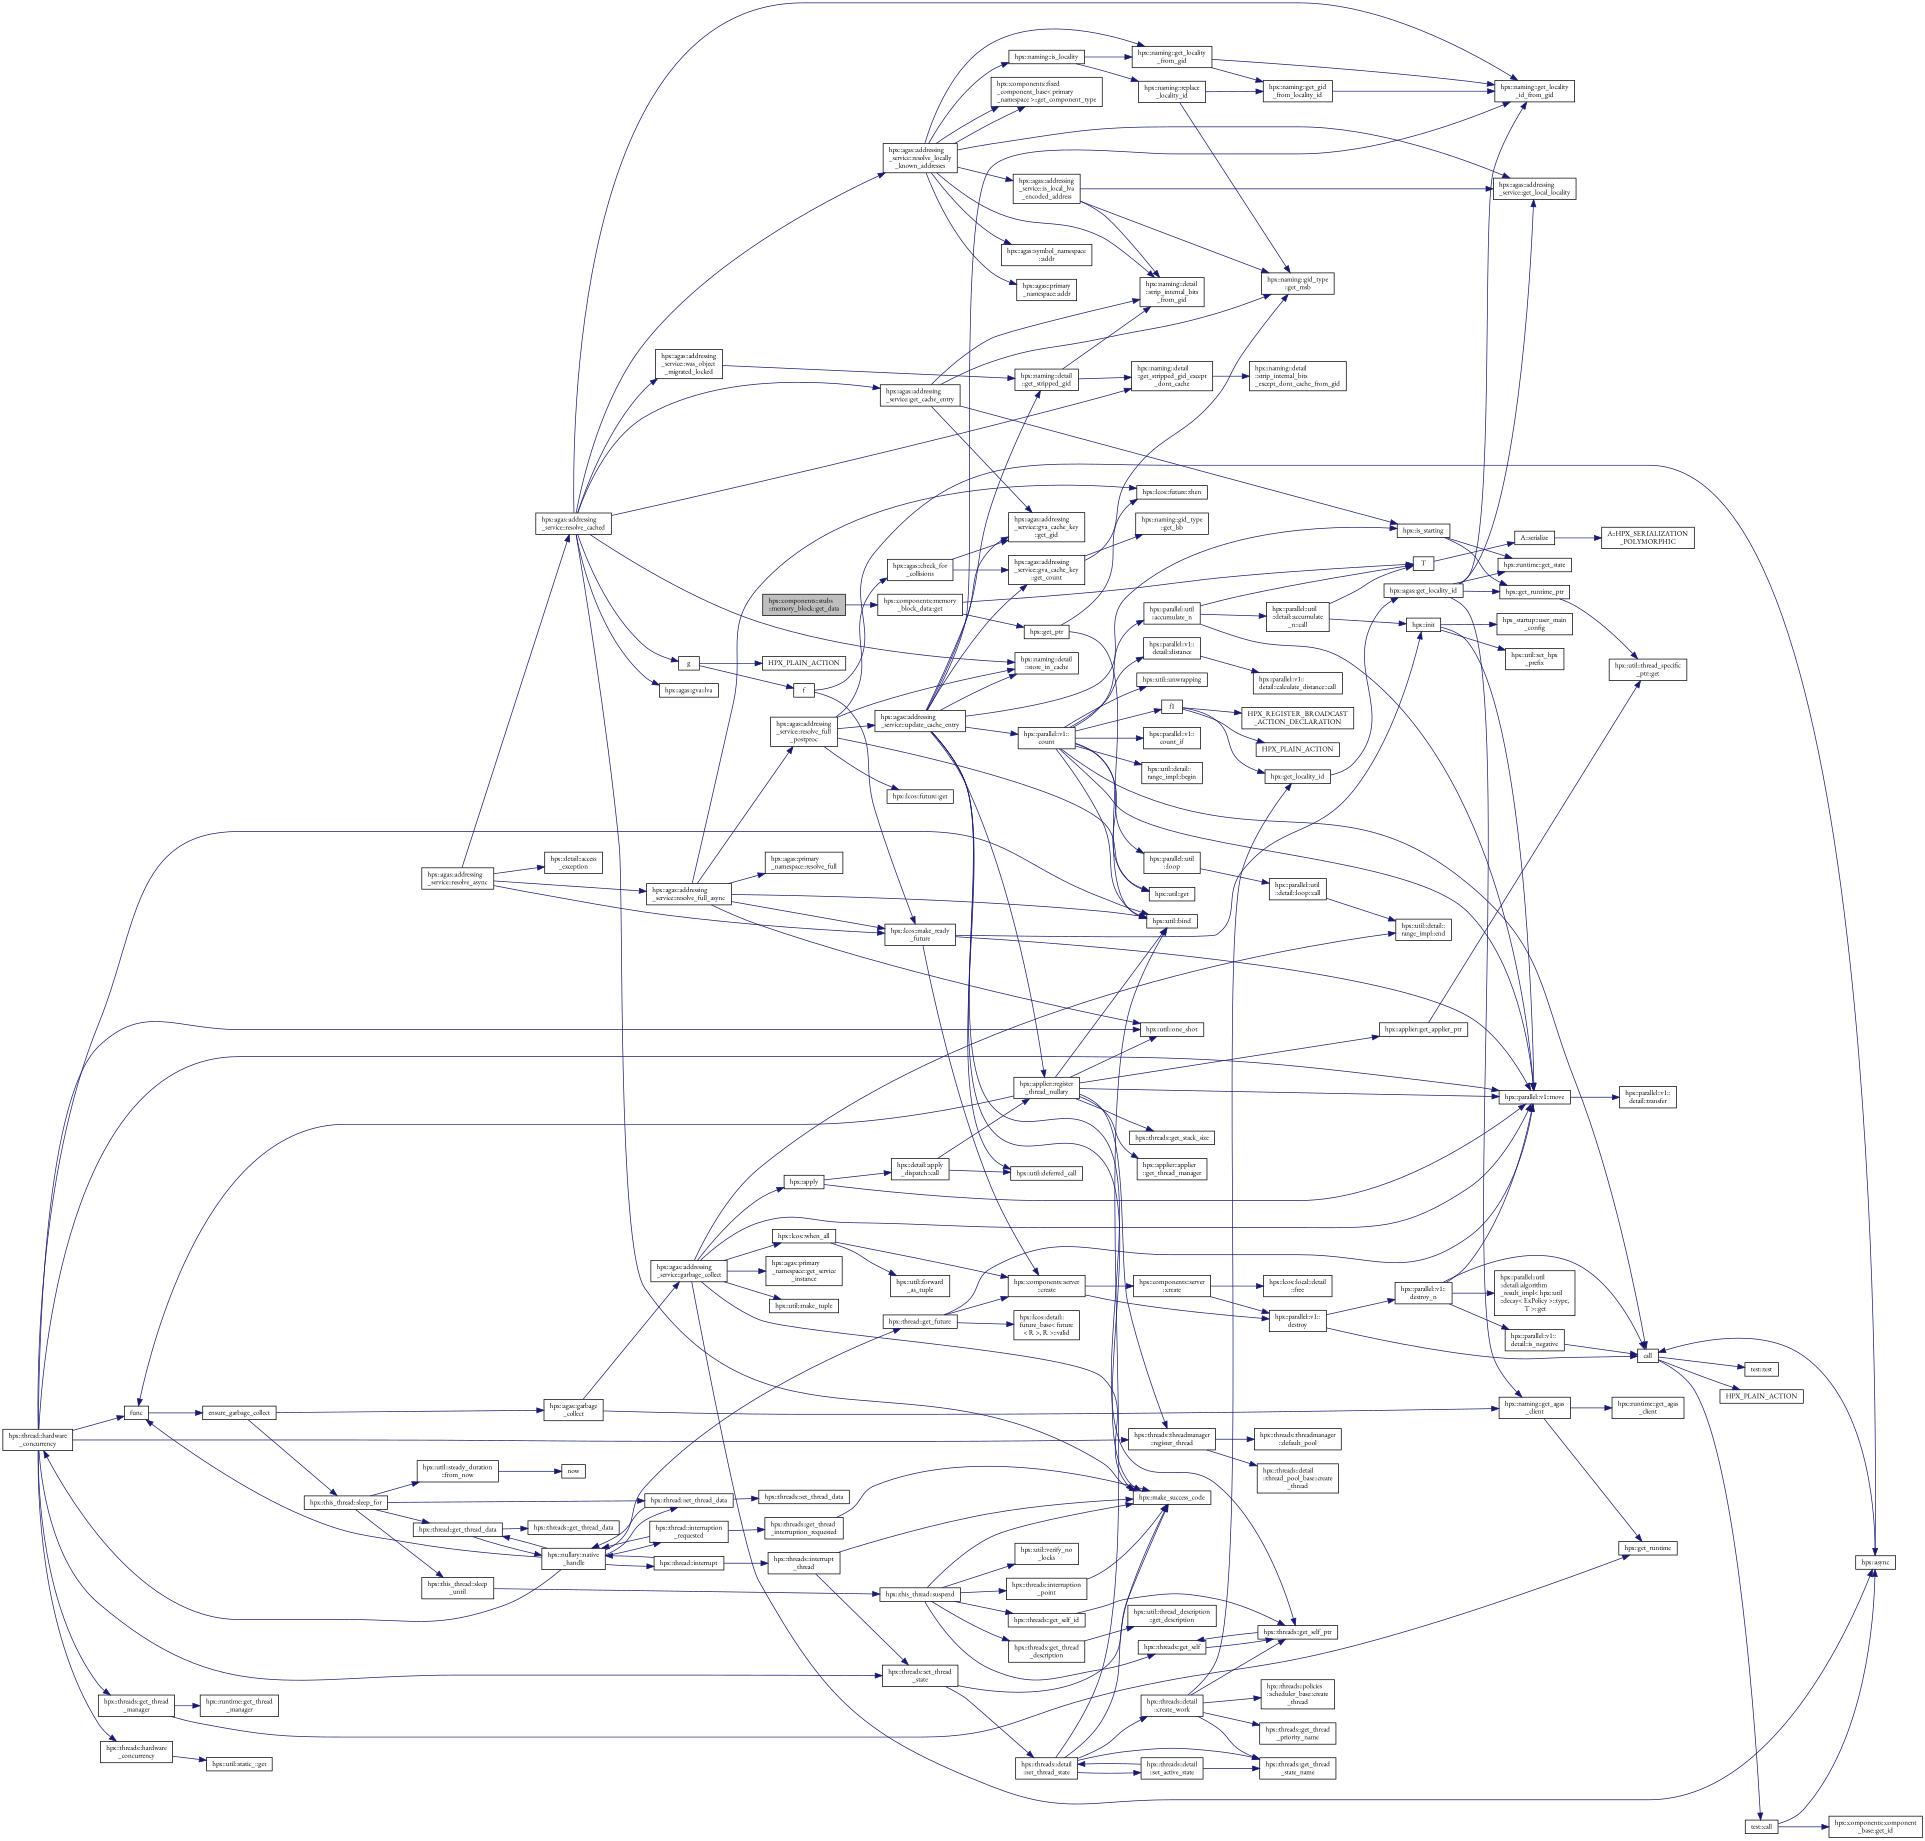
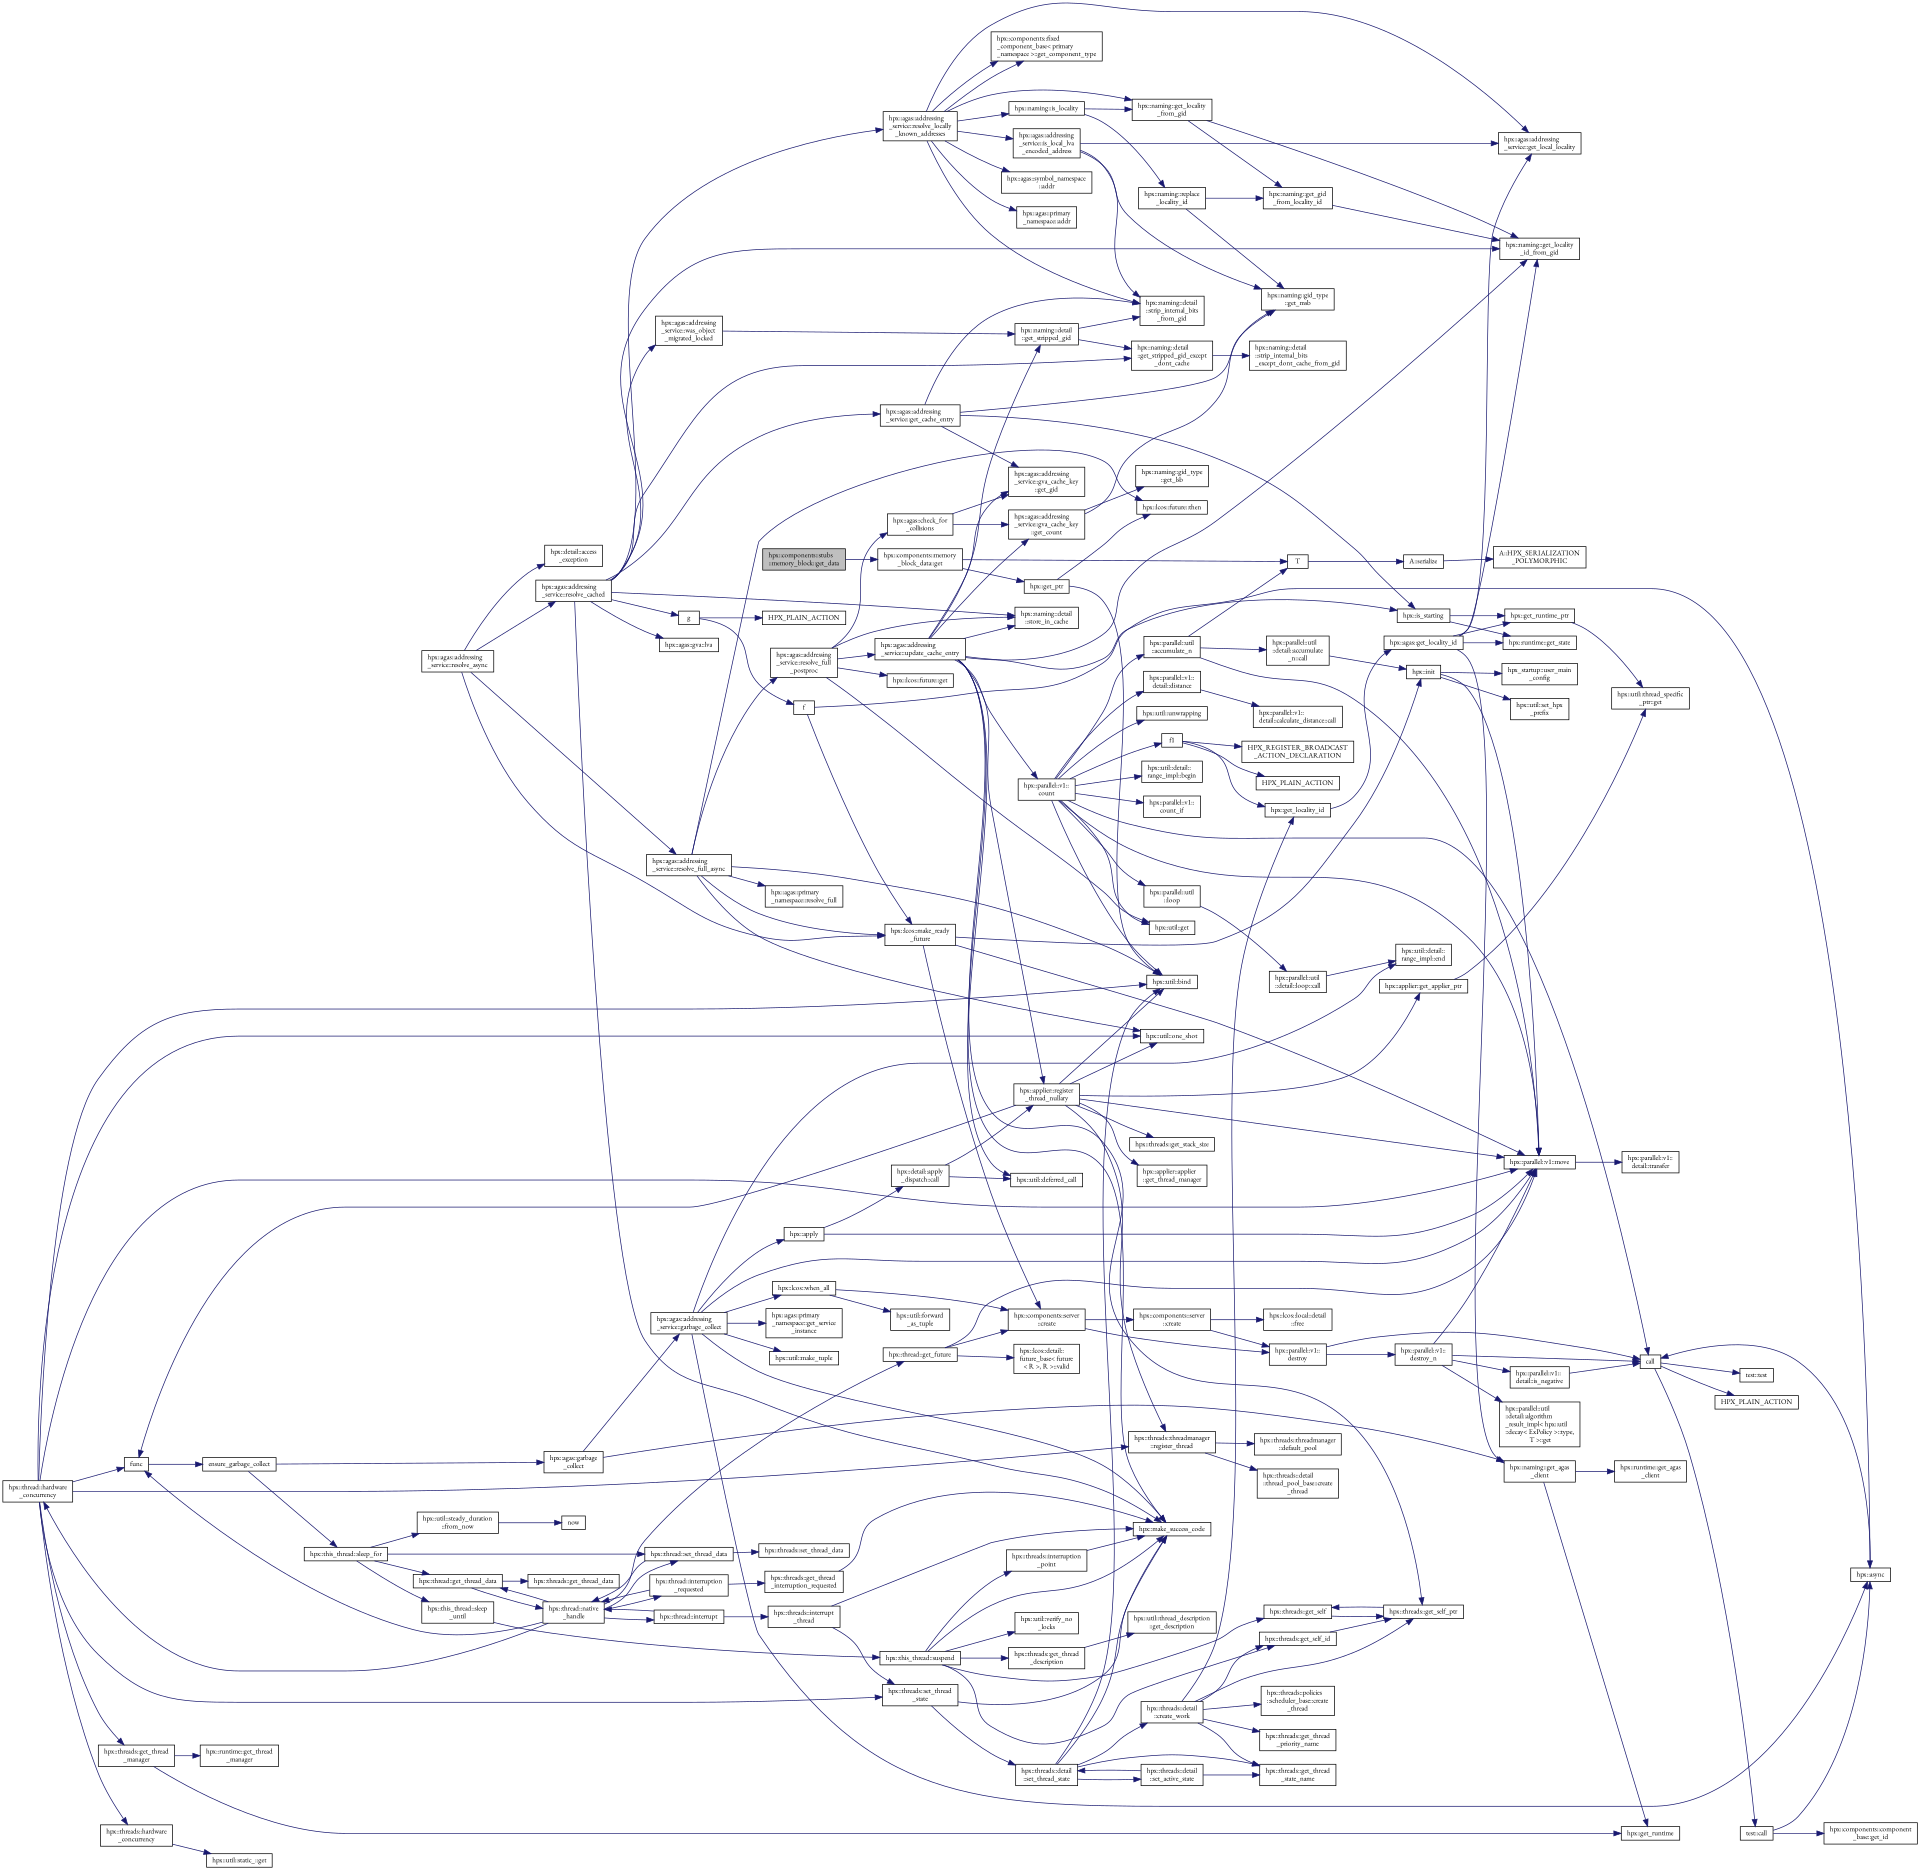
edge "hpx::parallel::util ::detail::accumulate _n::call" -> "T": removed
node "hpx::nullary::native _handle": label "hpx::nullary::native _handle" -> "hpx::thread::native _handle"
edge "hpx::threads::detail ::create_work" -> "hpx::threads::get_self_id": added
